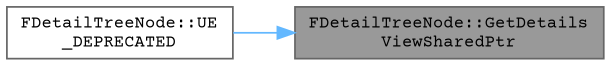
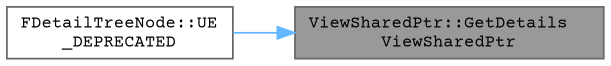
node "FDetailTreeNode::GetDetails ViewSharedPtr": label "FDetailTreeNode::GetDetails ViewSharedPtr" -> "ViewSharedPtr::GetDetails ViewSharedPtr"
